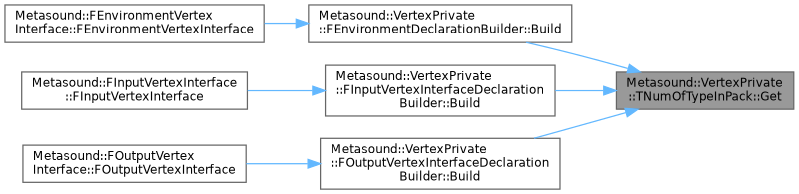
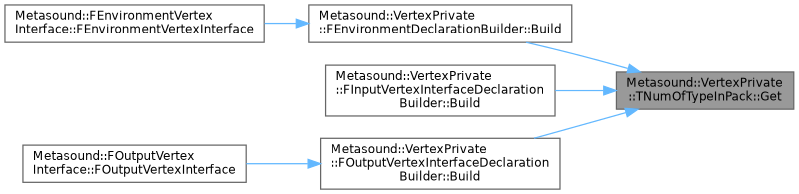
node "Metasound::FInputVertexInterface ::FInputVertexInterface": removed
